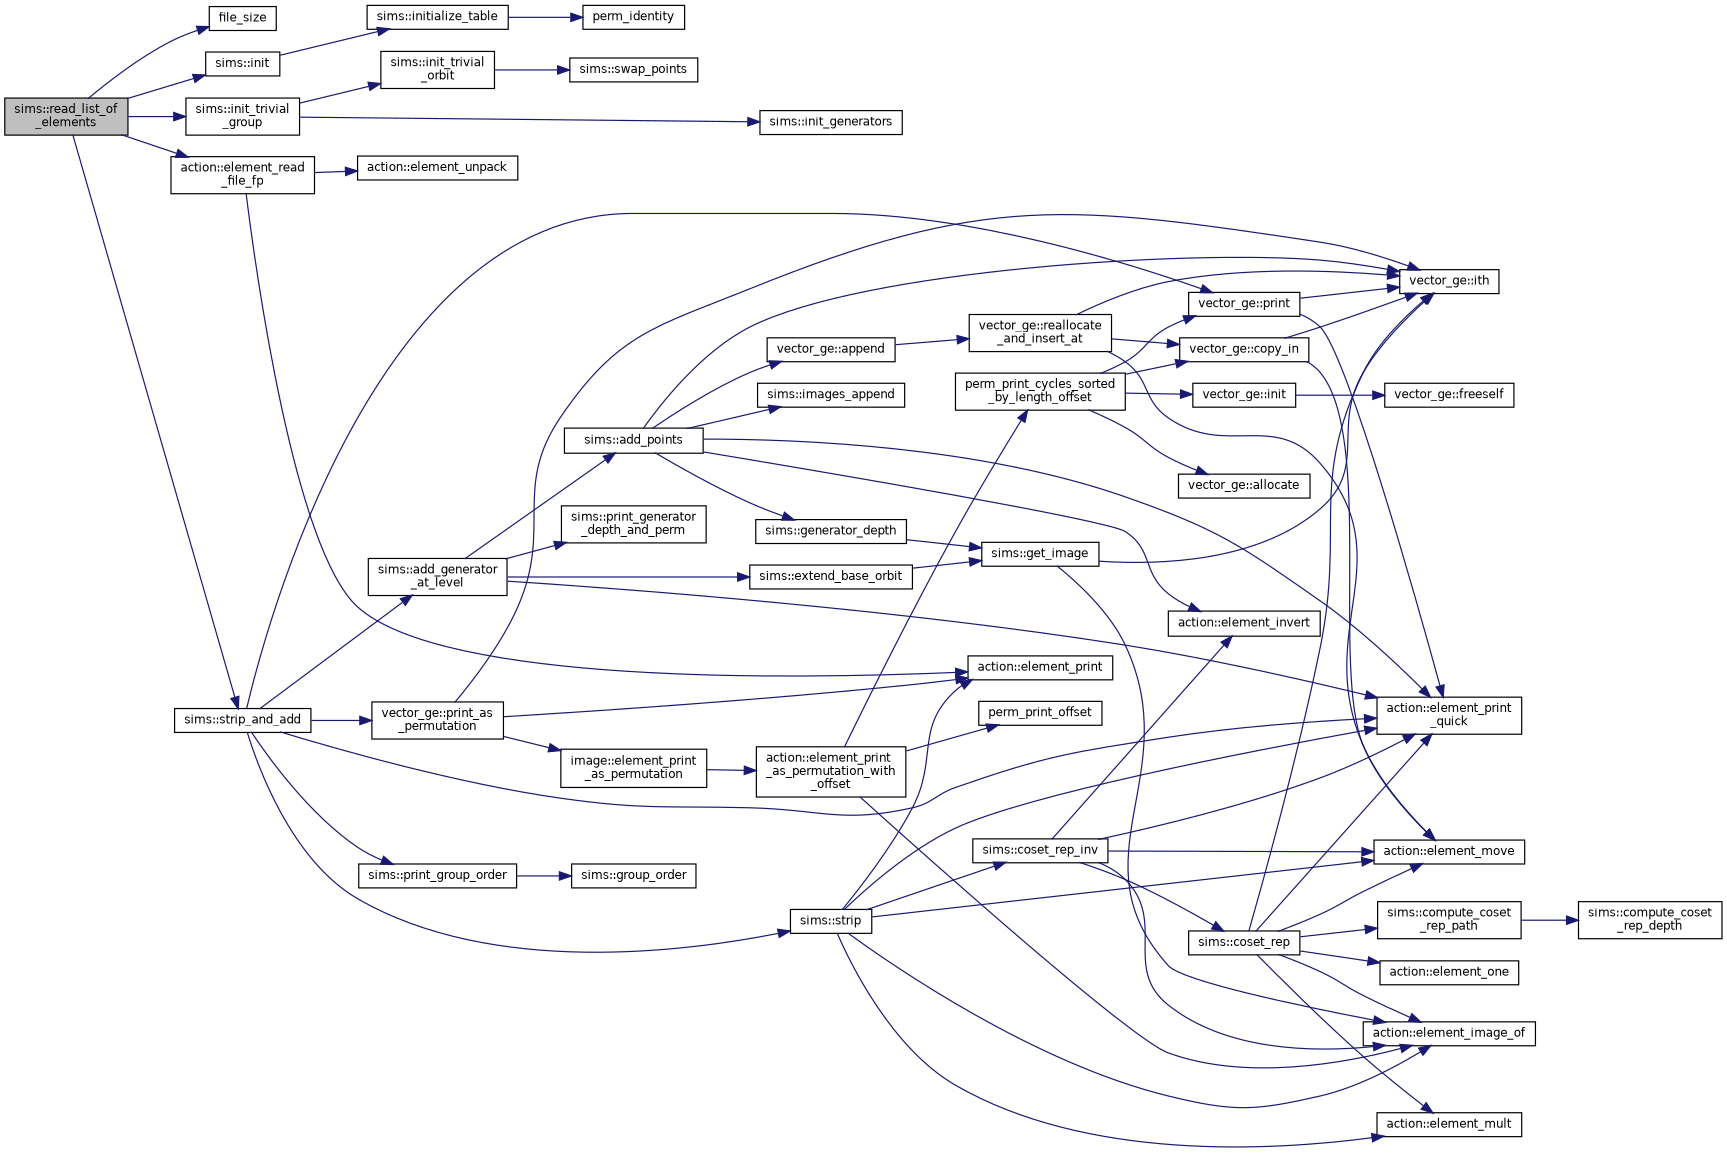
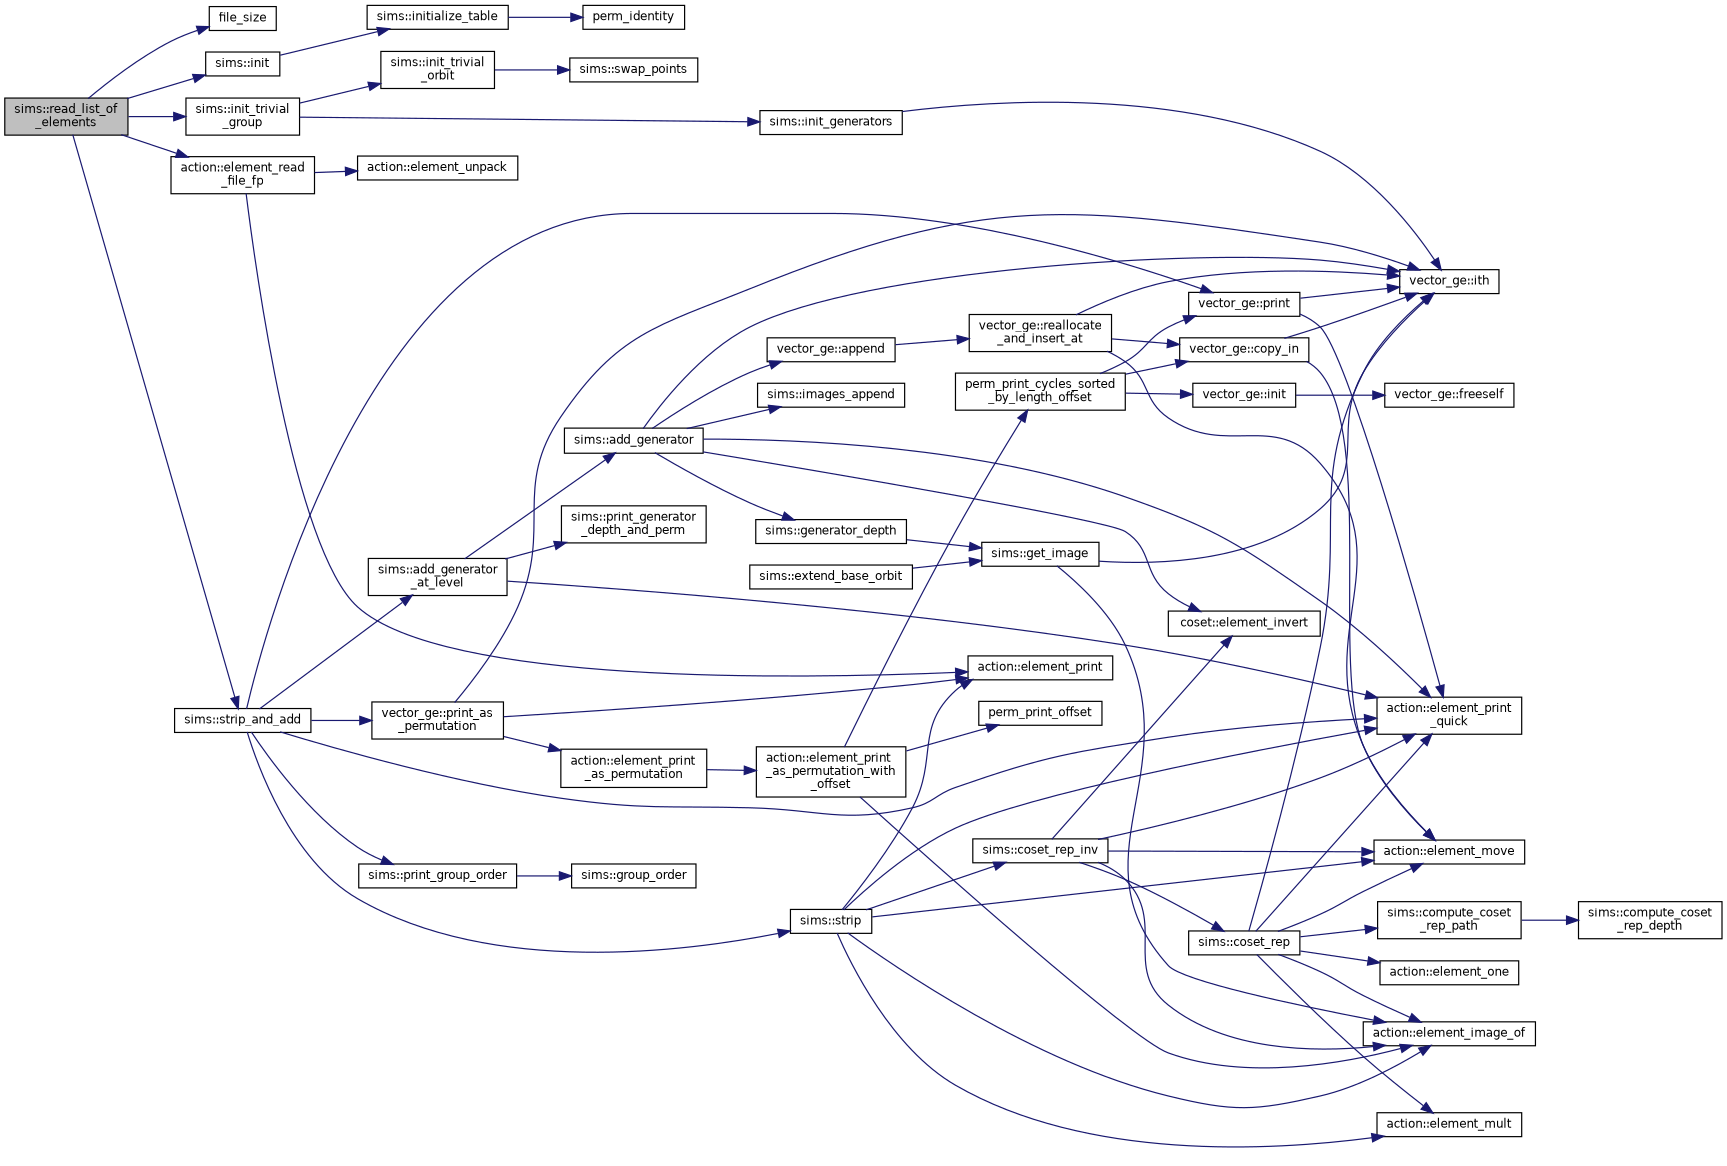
edge "sims::init_generators" -> "vector_ge::ith": added
node "sims::add_points": label "sims::add_points" -> "sims::add_generator"
node "vector_ge::allocate": removed
edge "sims::add_generator _at_level" -> "sims::extend_base_orbit": removed
node "action::element_invert": label "action::element_invert" -> "coset::element_invert"
node "image::element_print _as_permutation": label "image::element_print _as_permutation" -> "action::element_print _as_permutation"
